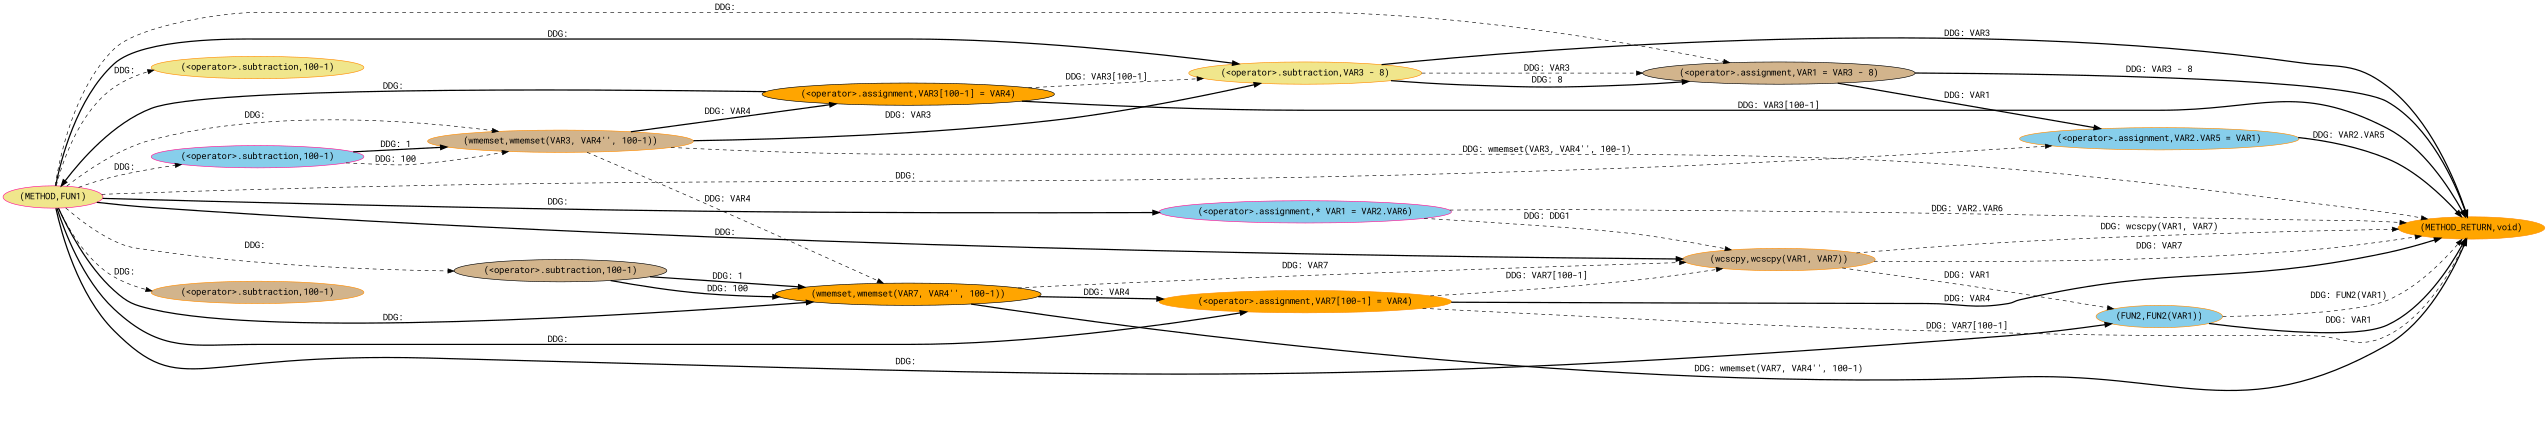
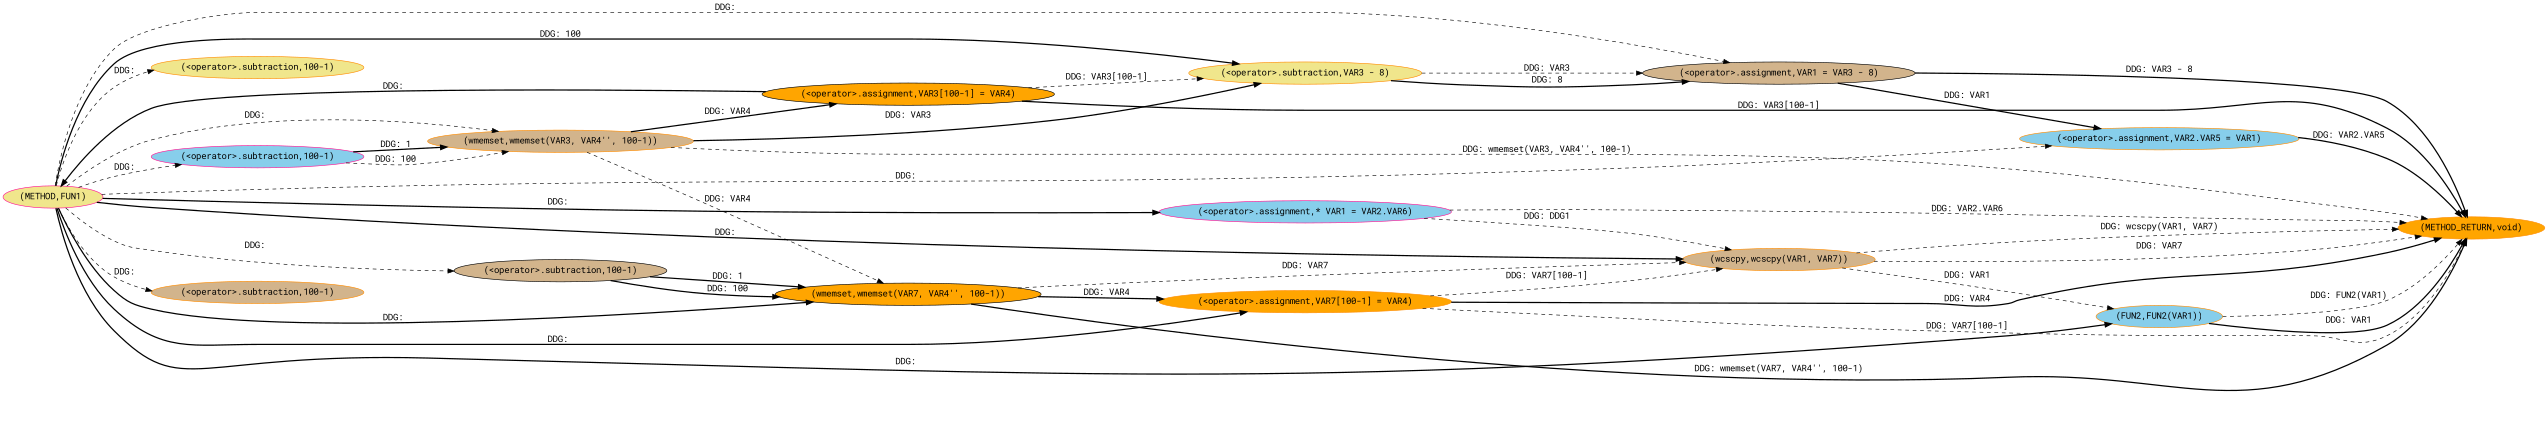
edge "(METHOD,FUN1)" -> "(<operator>.subtraction,VAR3 - 8)": label "DDG: " -> "DDG: 100"
edge "(<operator>.subtraction,VAR3 - 8)" -> "(METHOD_RETURN,void)": removed, label "DDG: VAR3"
